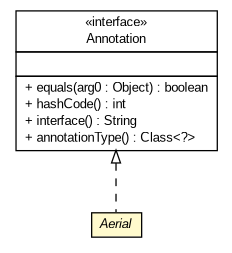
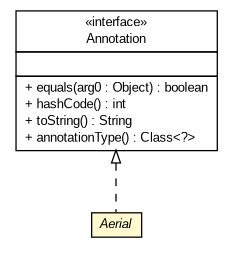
node "Annotation": text "+ interface() : String" -> "+ toString() : String"
